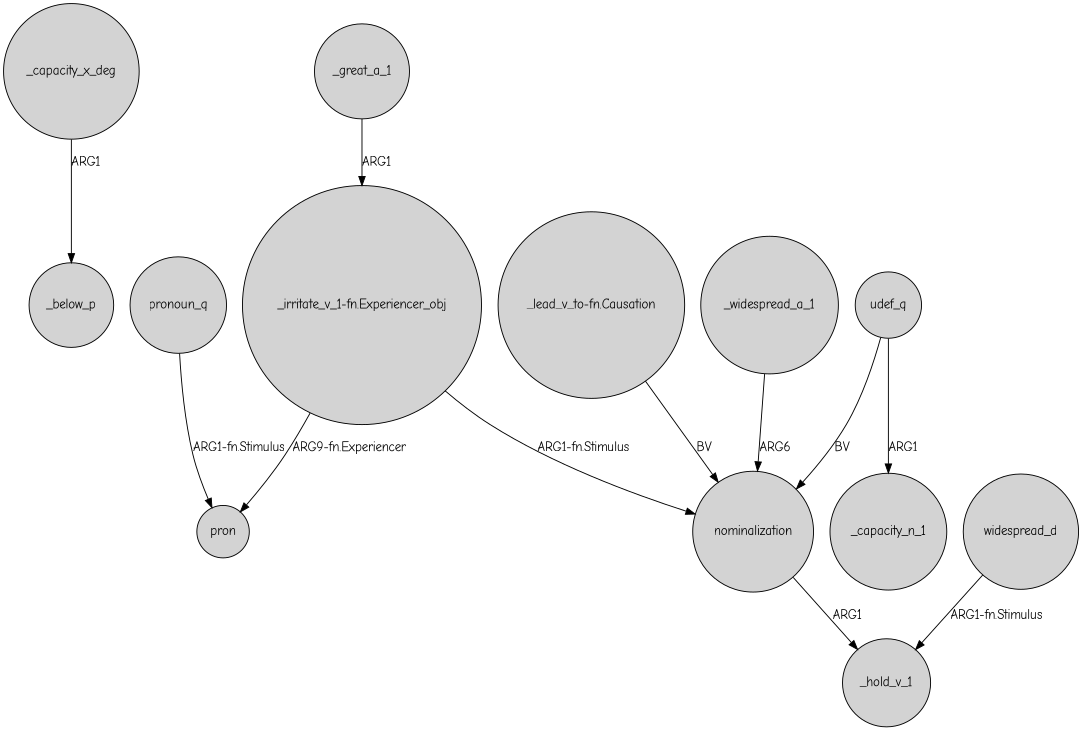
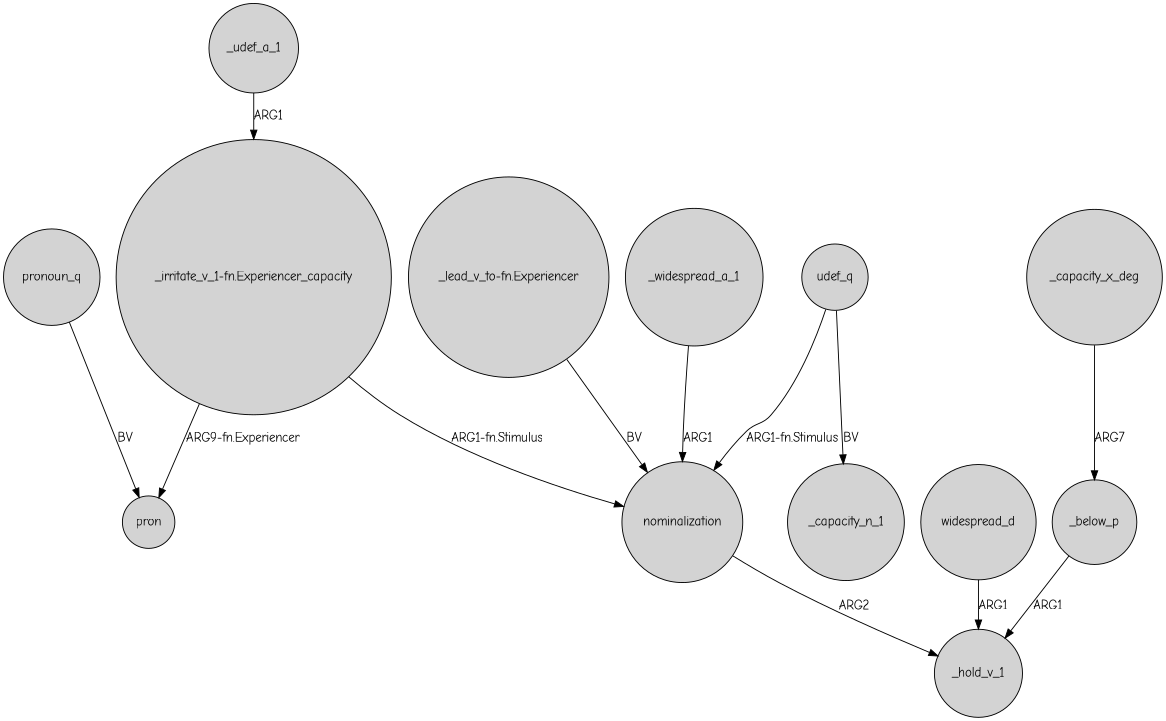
node "_great_a_1": label "_great_a_1" -> "_udef_a_1"
edge "_capacity_x_deg" -> "_below_p": label "ARG1" -> "ARG7"
node "_irritate_v_1-fn.Experiencer_obj": label "_irritate_v_1-fn.Experiencer_obj" -> "_irritate_v_1-fn.Experiencer_capacity"
node "_lead_v_to-fn.Causation": label "_lead_v_to-fn.Causation" -> "_lead_v_to-fn.Experiencer"
edge "pronoun_q" -> "pron": label "ARG1-fn.Stimulus" -> "BV"
edge "_widespread_a_1" -> "nominalization": label "ARG6" -> "ARG1"
edge "udef_q" -> "nominalization": label "BV" -> "ARG1-fn.Stimulus"
edge "udef_q" -> "_capacity_n_1": label "ARG1" -> "BV"
edge "_below_p" -> "_hold_v_1": added, label "ARG1"
edge "nominalization" -> "_hold_v_1": label "ARG1" -> "ARG2"
edge "widespread_d" -> "_hold_v_1": label "ARG1-fn.Stimulus" -> "ARG1"
